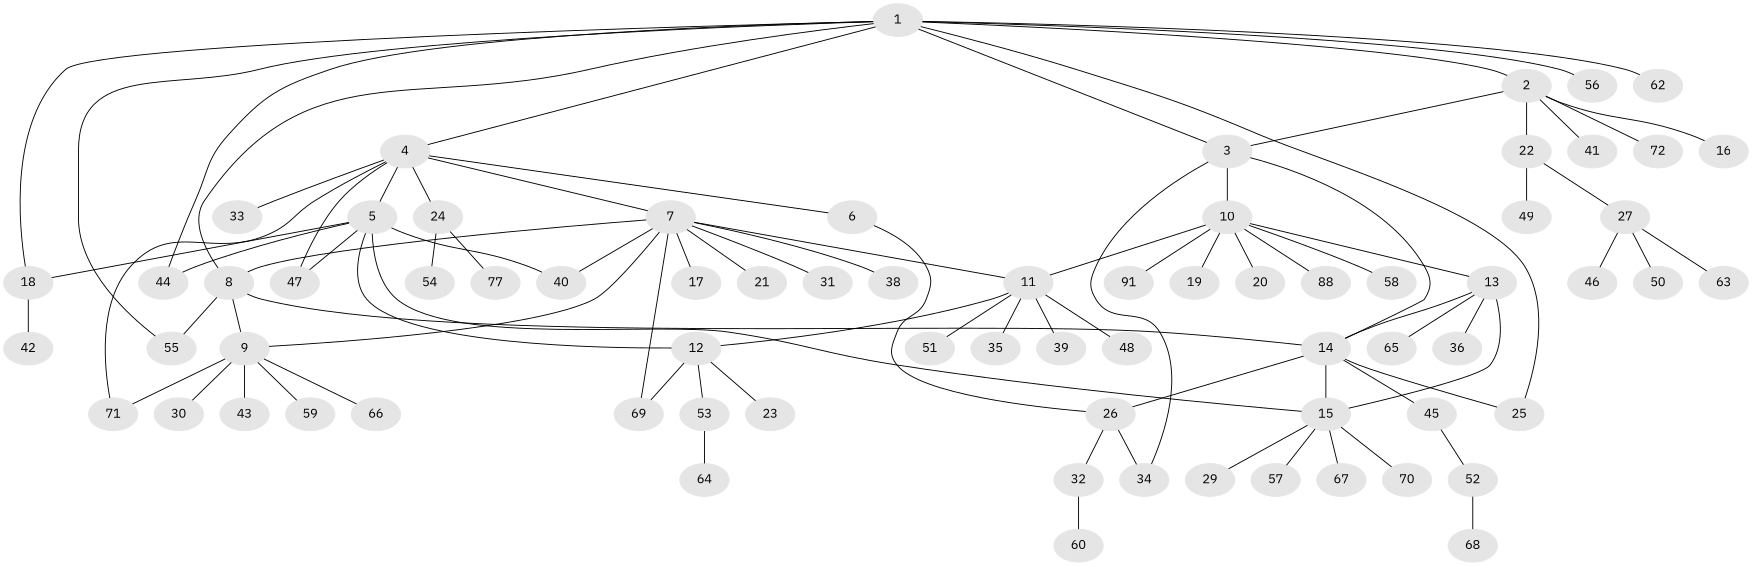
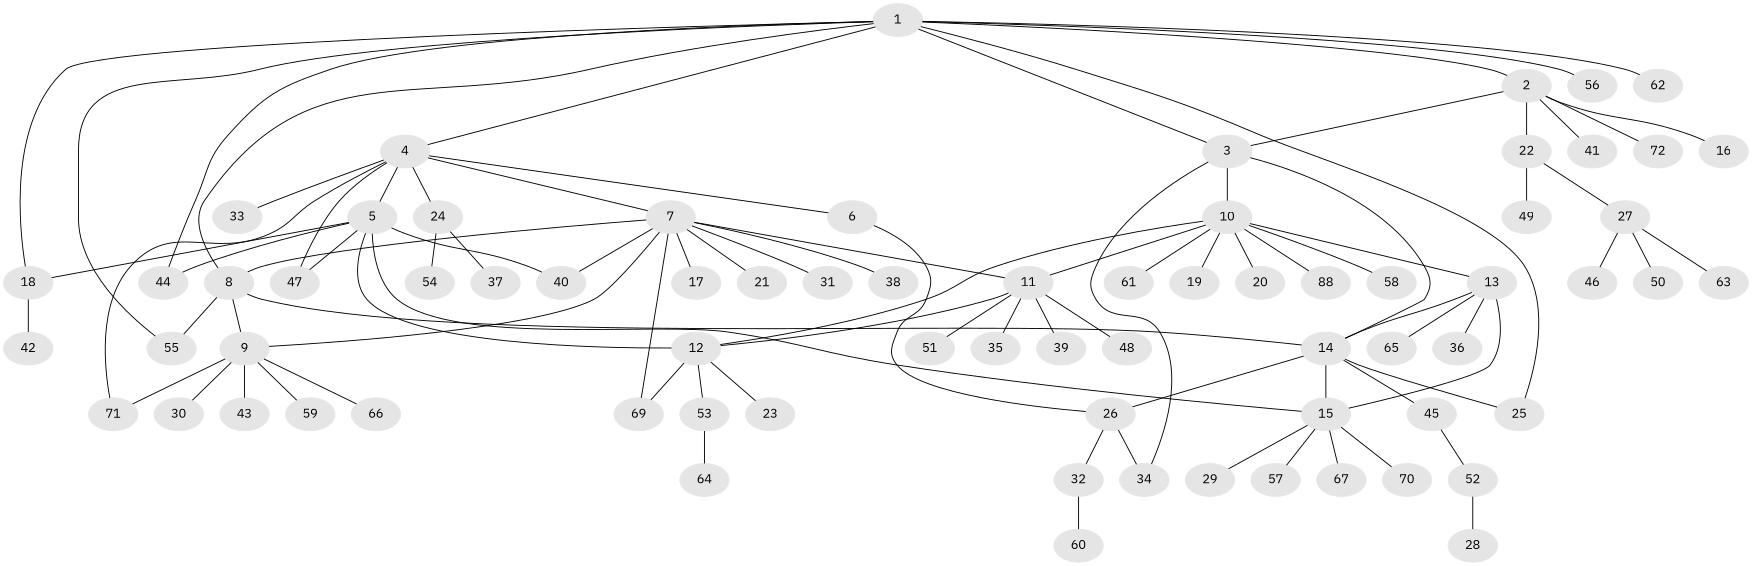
edge "10" -- "12": added
node "77": label "77" -> "37"
node "91": label "91" -> "61"
node "68": label "68" -> "28"
